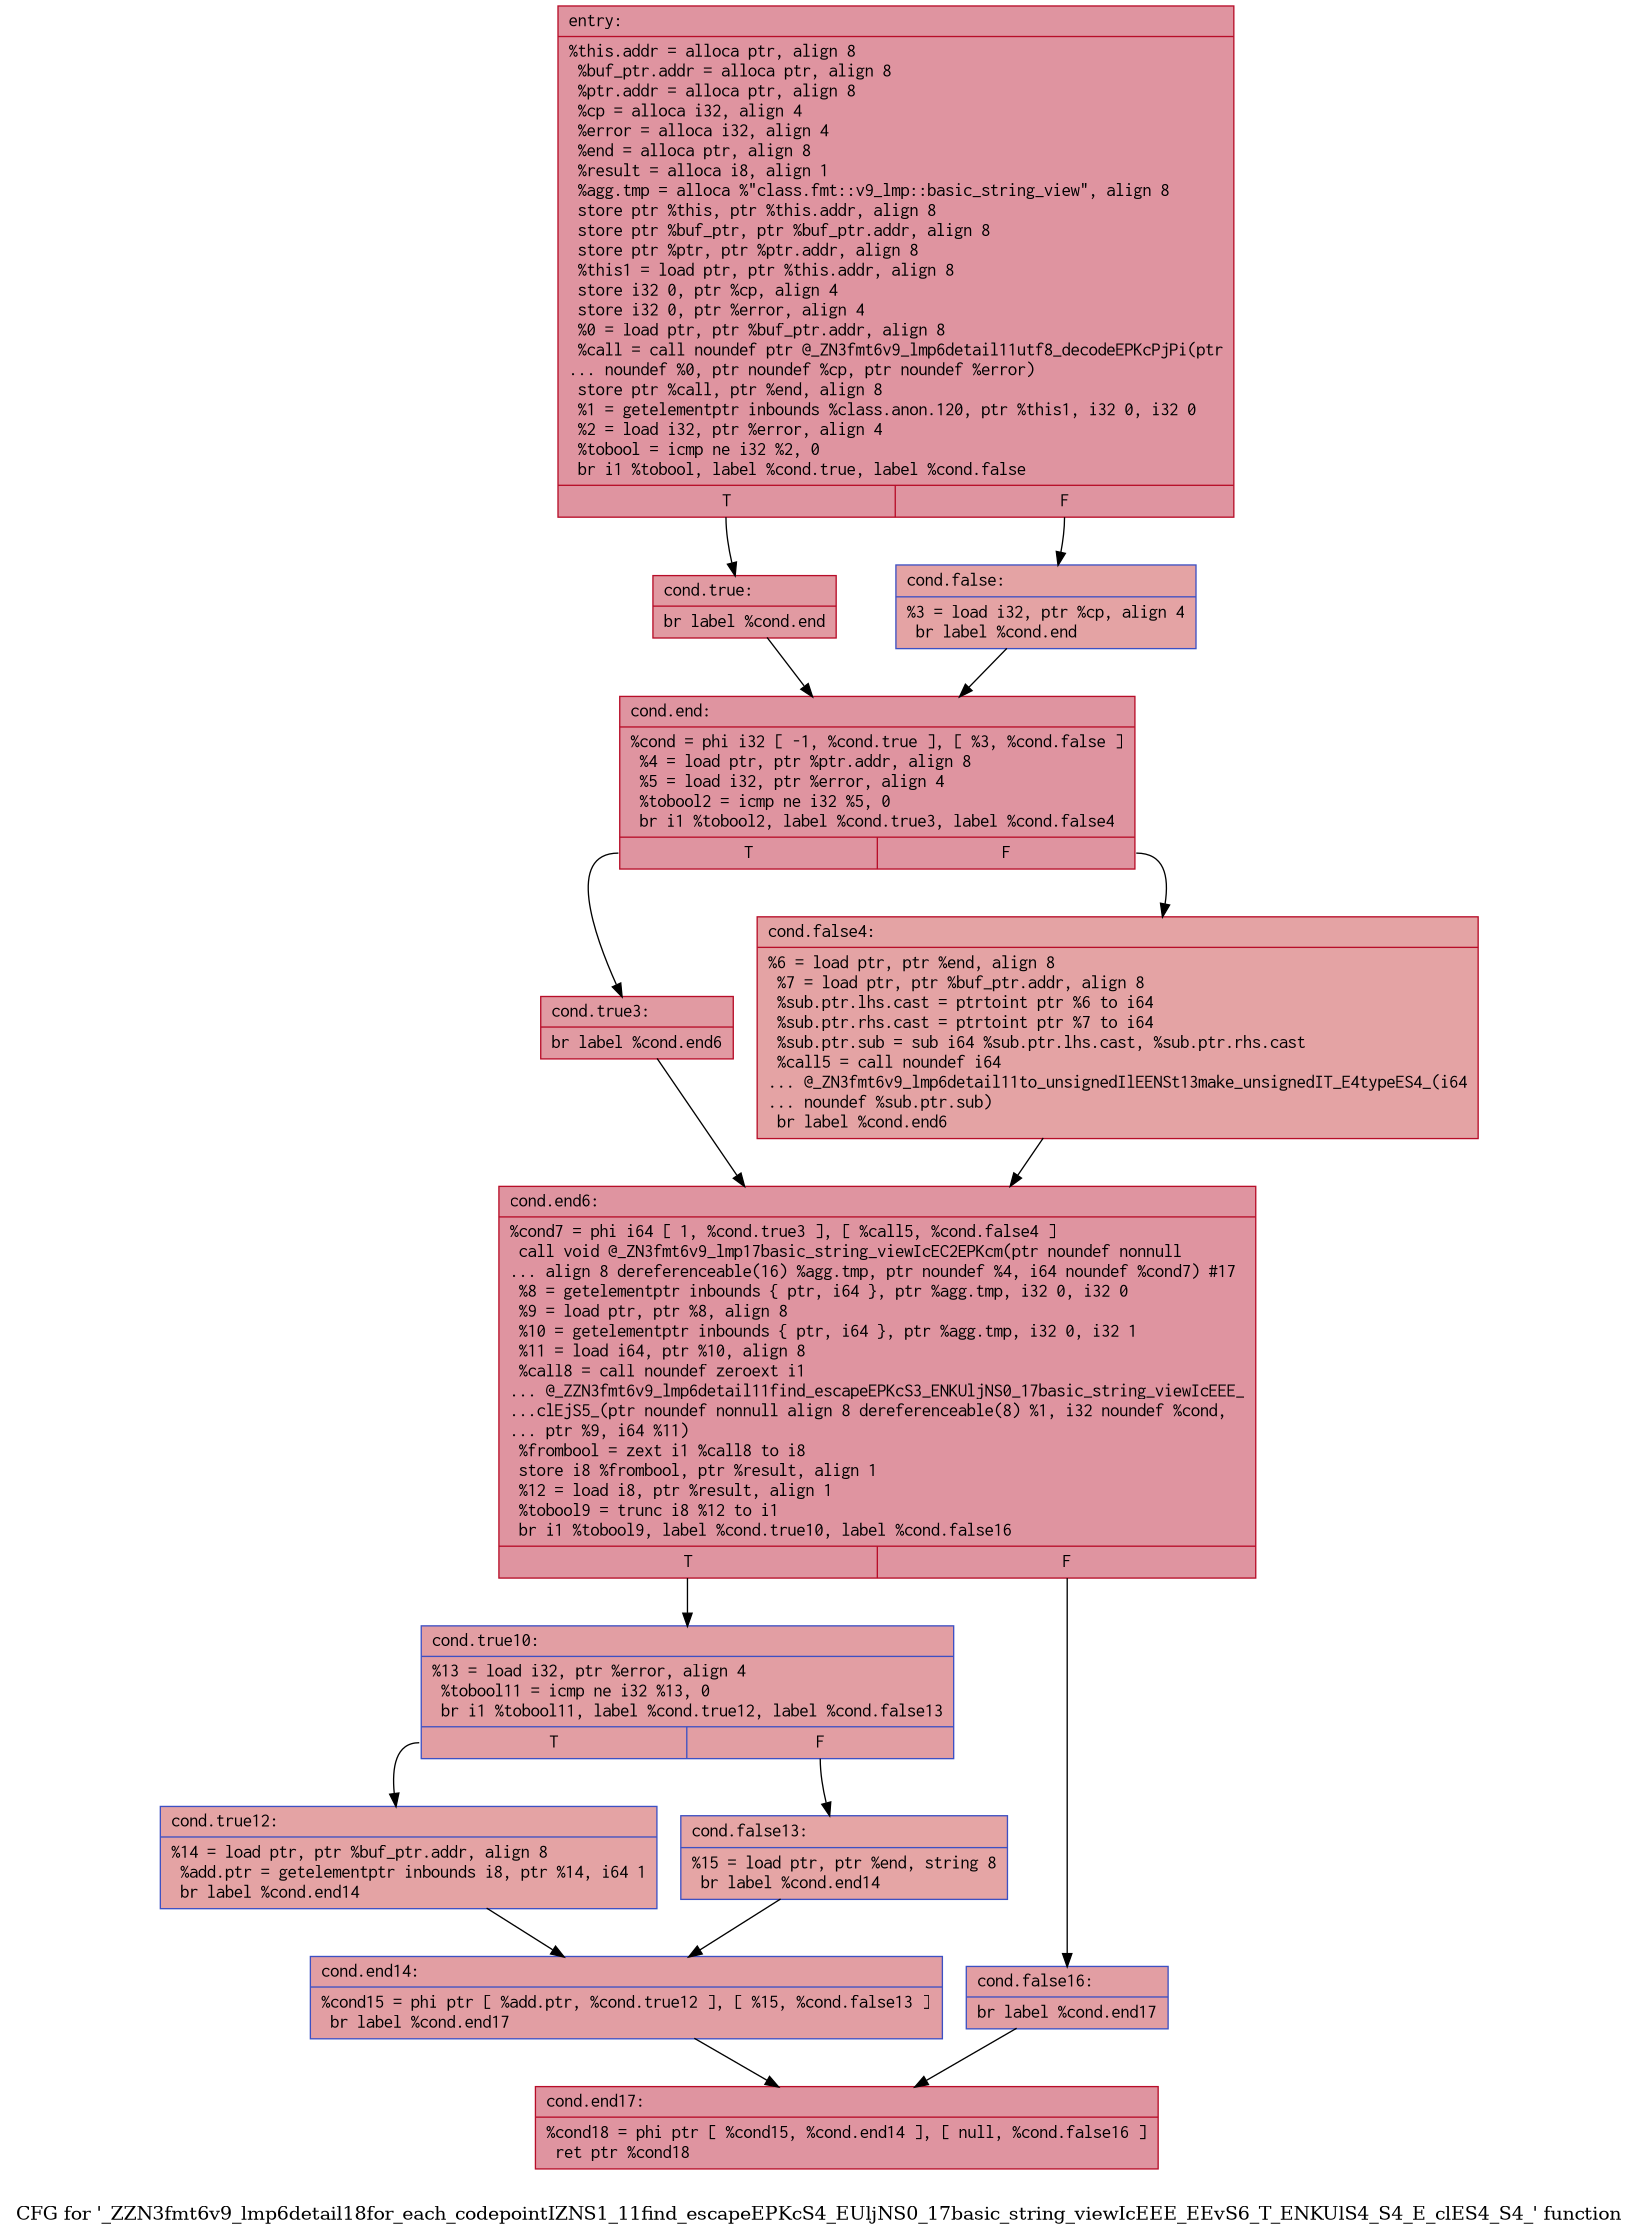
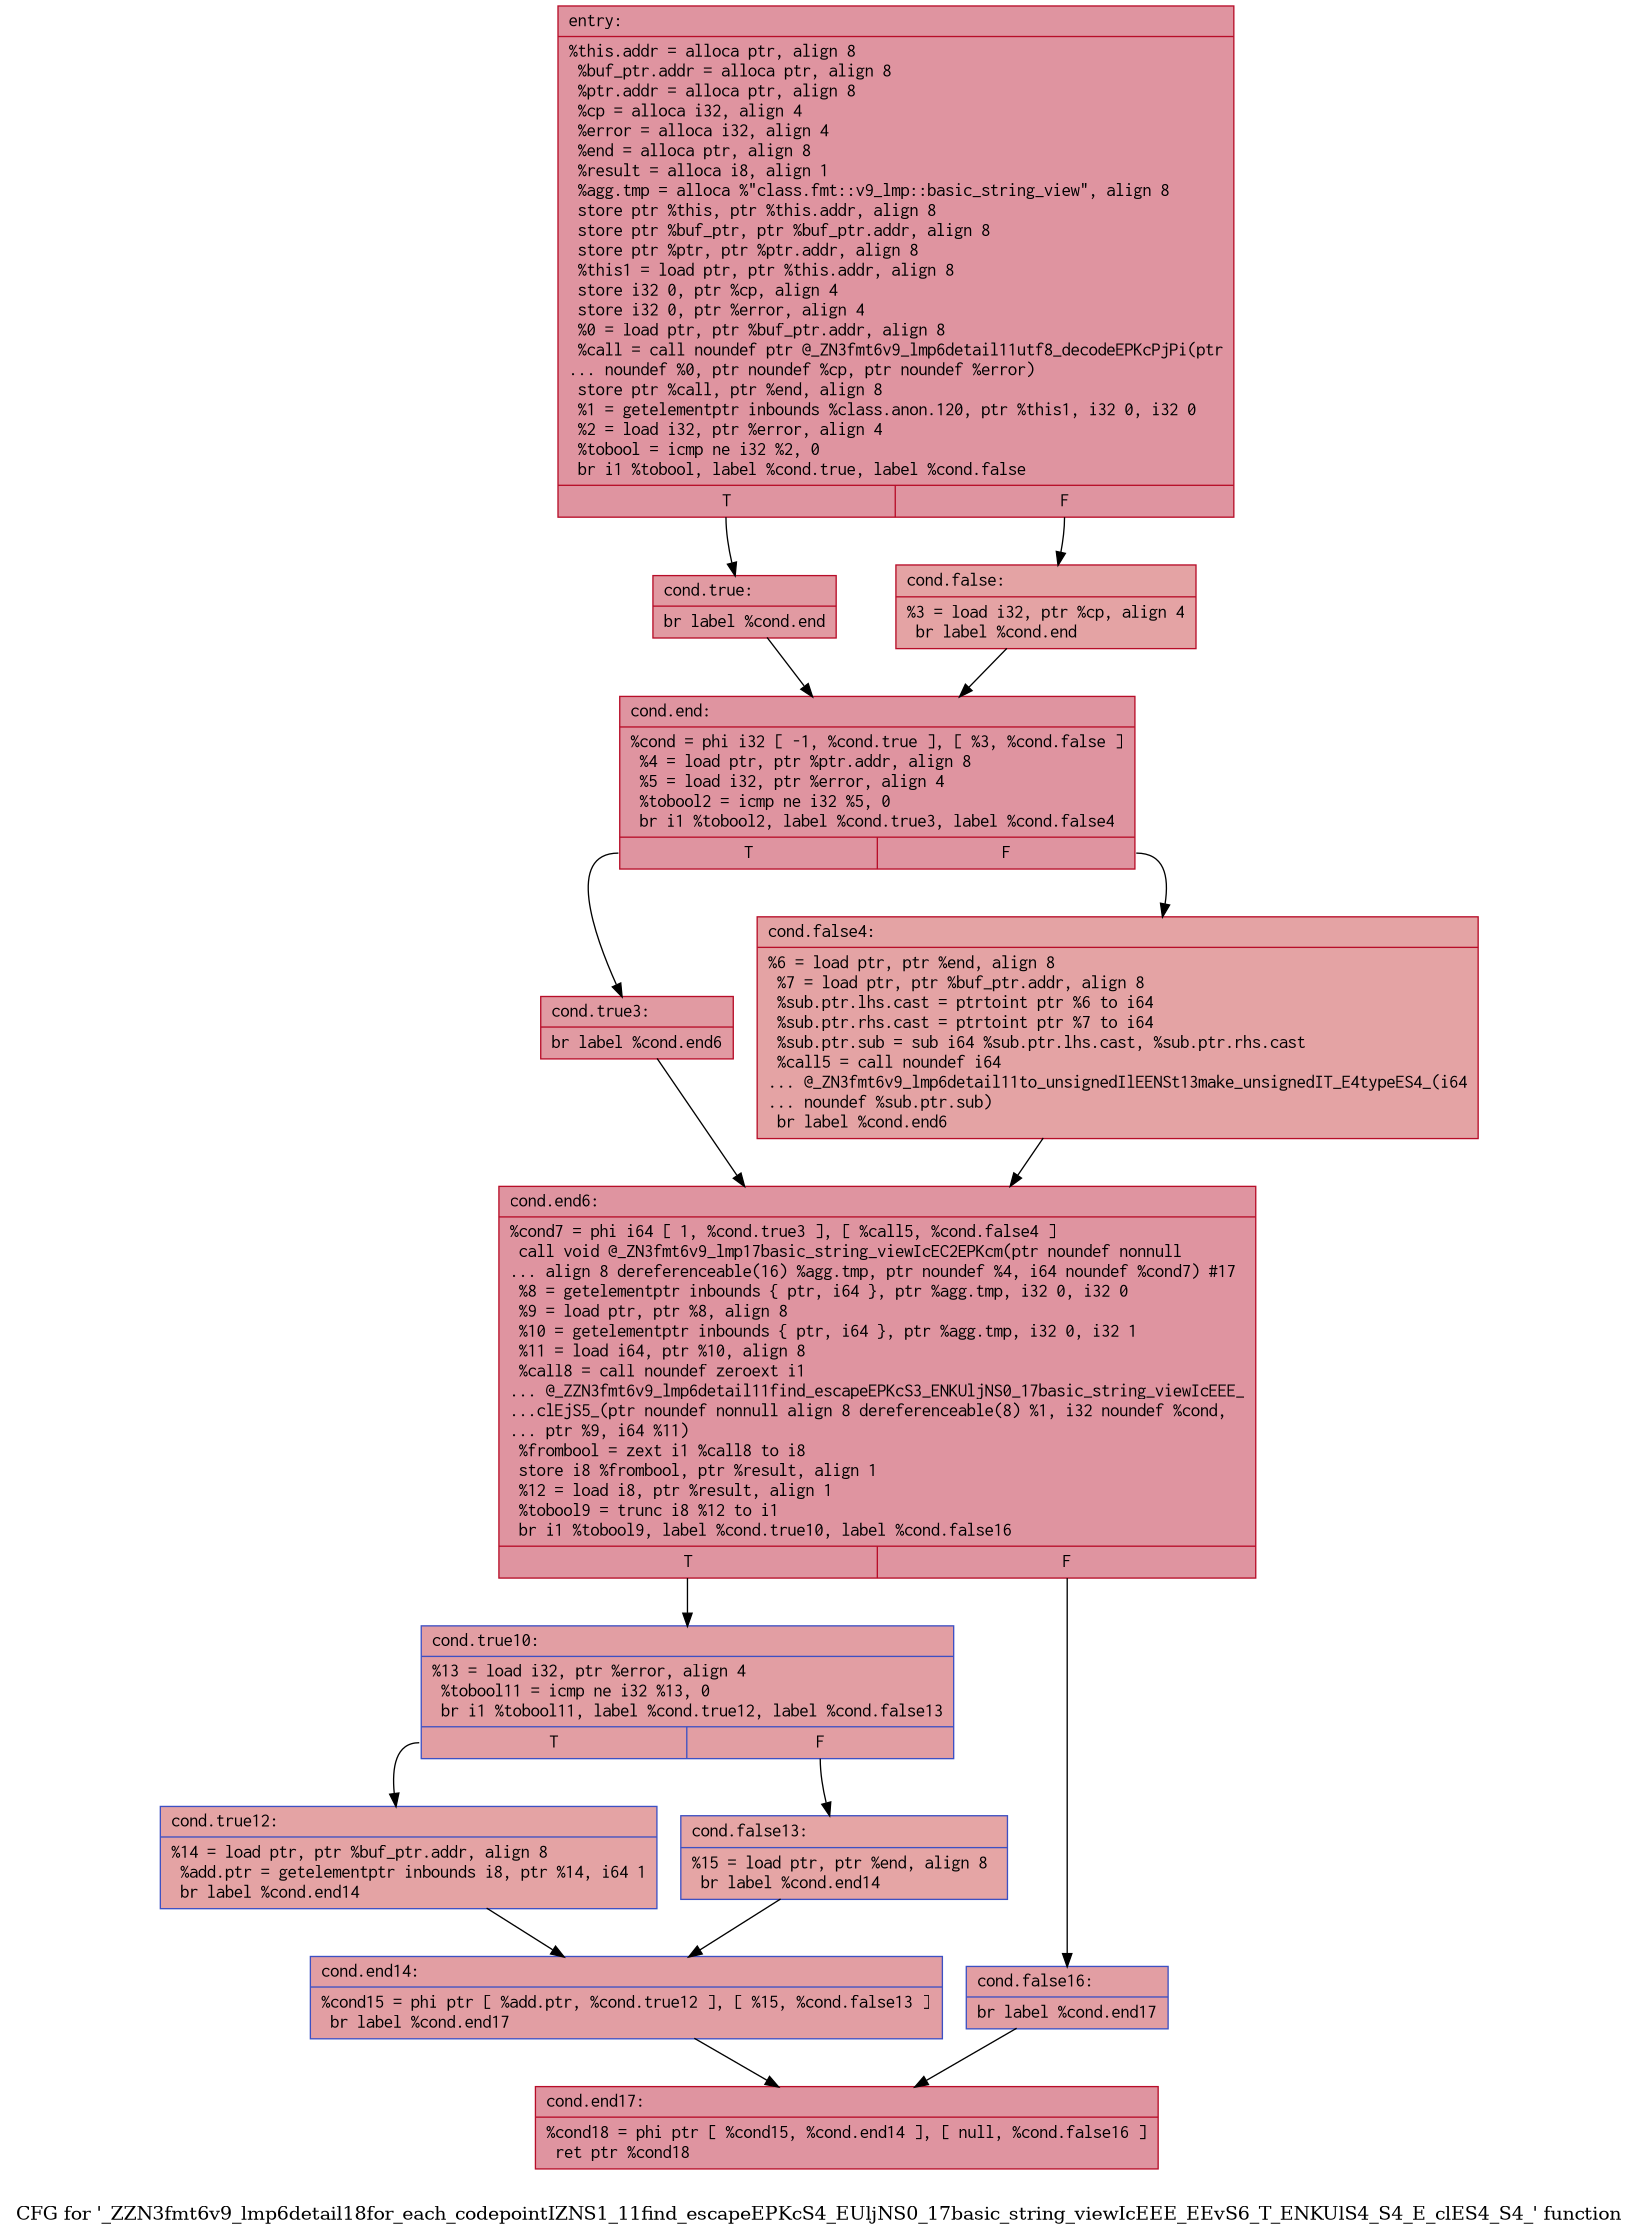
node "cond.false:": color #3d50c3ff -> #b70d28ff
node "cond.false13:": text "%15 = load ptr, ptr %end, string 8" -> "%15 = load ptr, ptr %end, align 8"
